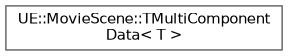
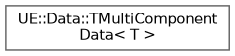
node "UE::MovieScene::TMultiComponent Data< T >": label "UE::MovieScene::TMultiComponent Data< T >" -> "UE::Data::TMultiComponent Data< T >"
